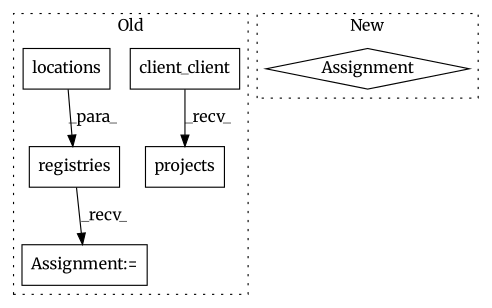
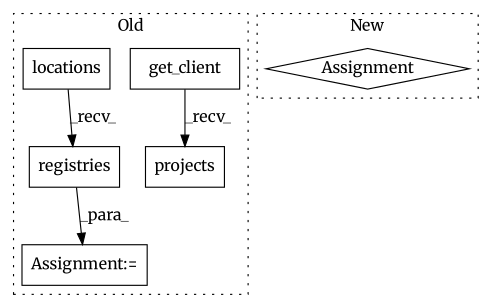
node "client_client": label "client_client" -> "get_client"
edge "locations" -> "registries": label "_para_" -> "_recv_"
edge "registries" -> "Assignment:=": label "_recv_" -> "_para_"
